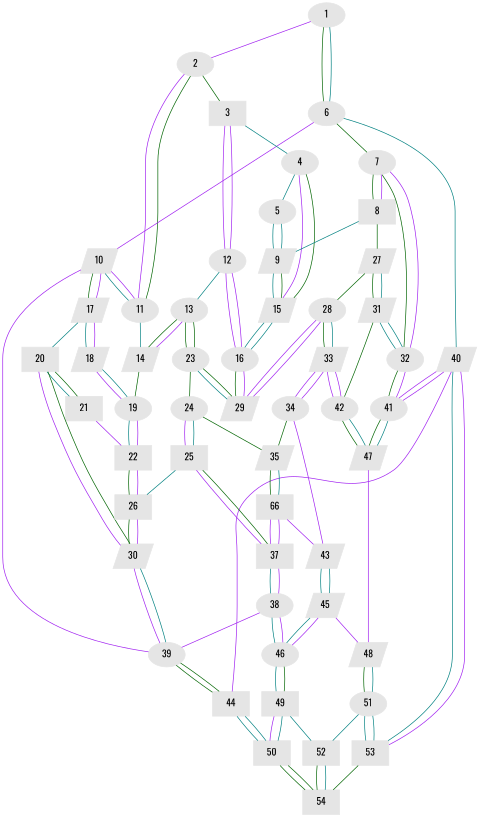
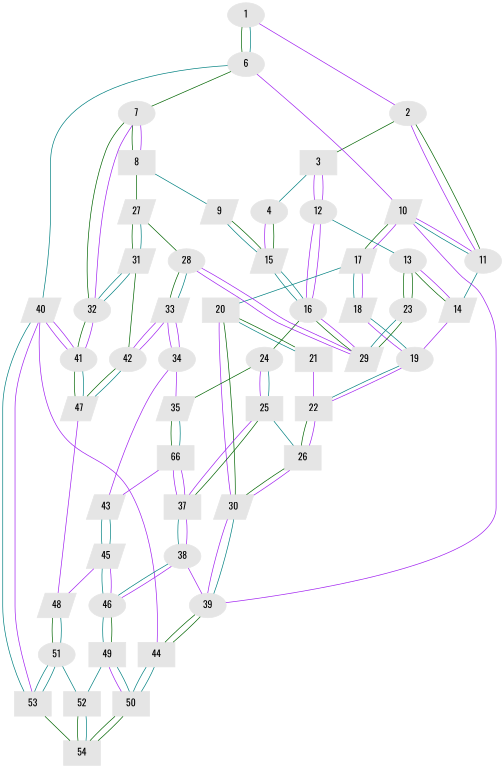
node "5": removed
edge "14" -- "19": color darkgreen -> purple
edge "23" -- "24": now "16" -- "24"
edge "34" -- "35": color darkgreen -> purple
